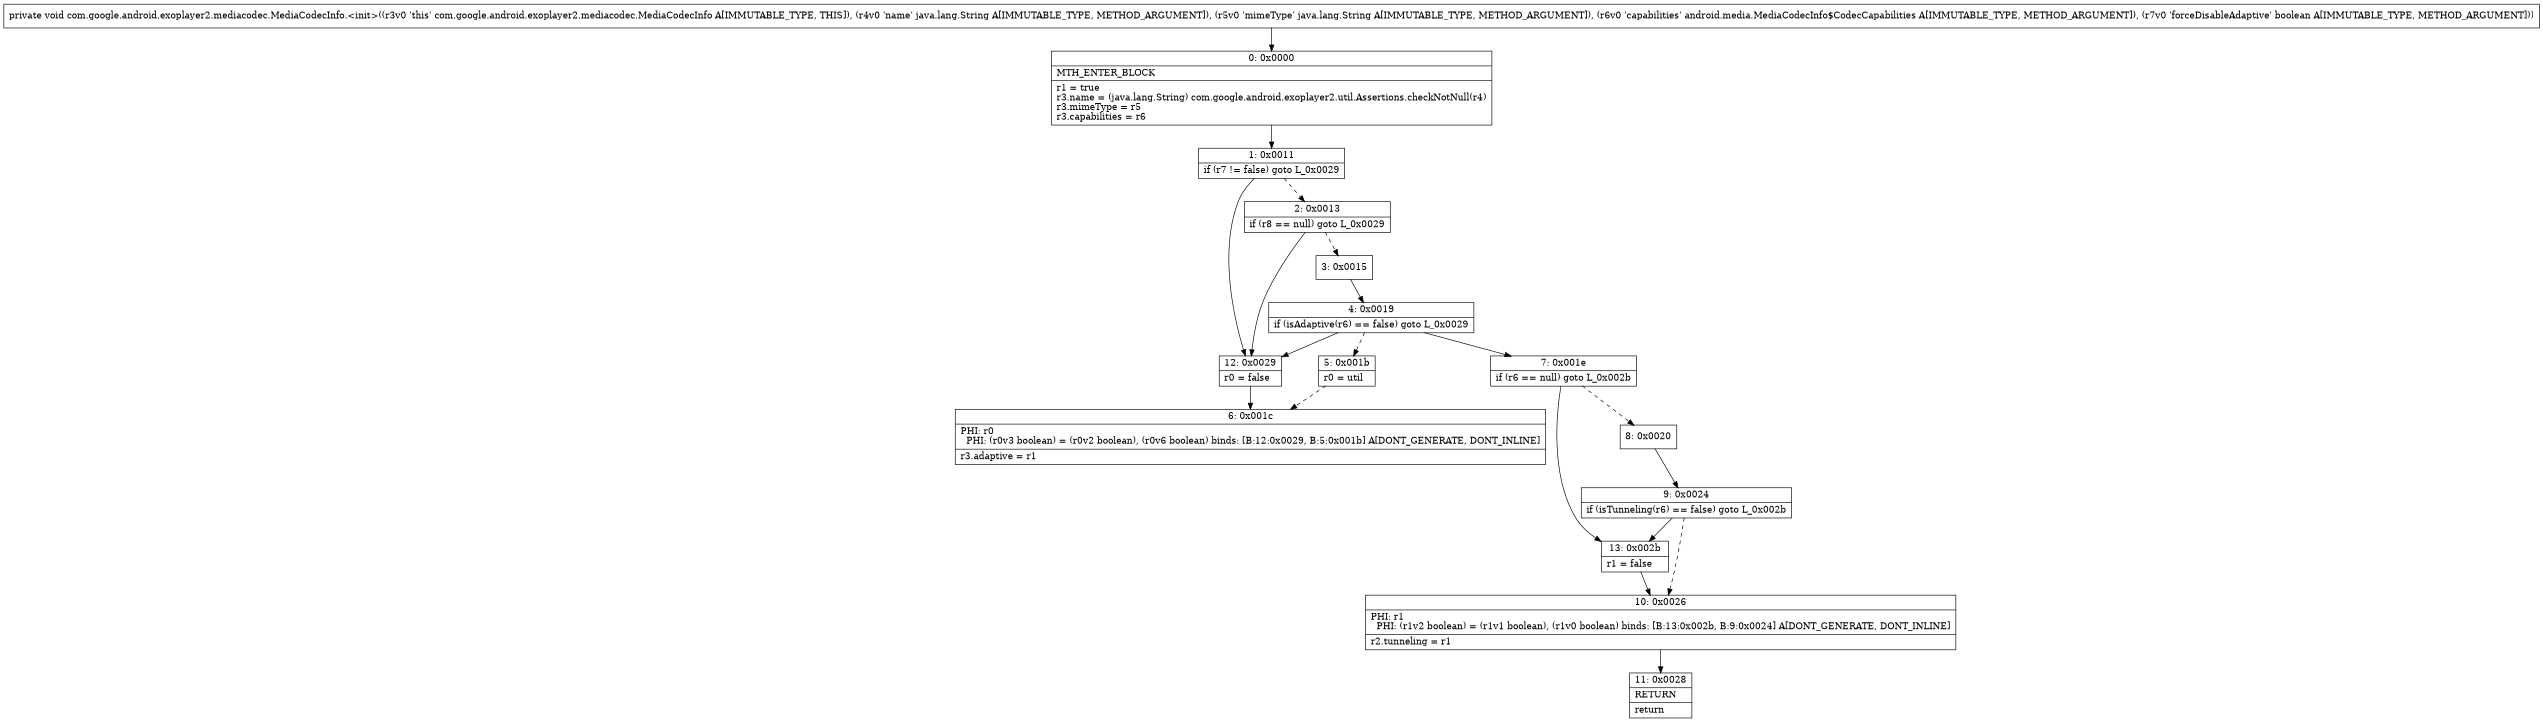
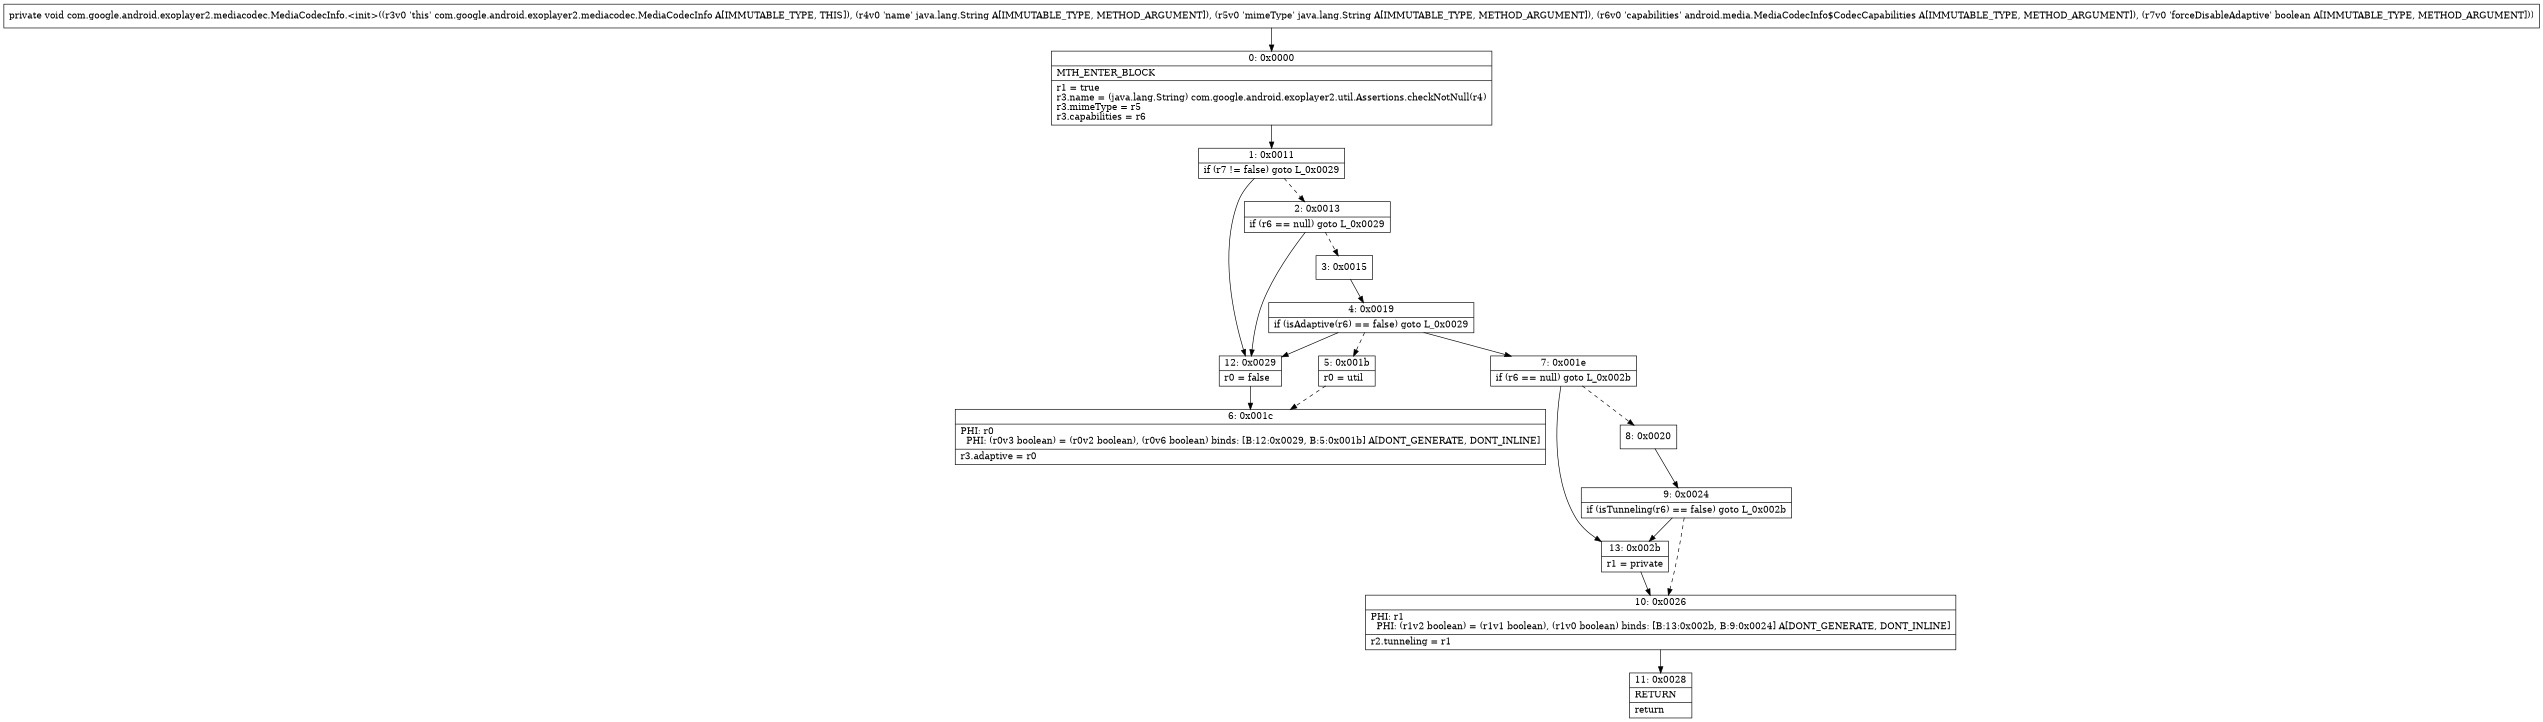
node "2: 0x0013": text "if (r8 == null) goto L_0x0029" -> "if (r6 == null) goto L_0x0029"
node "6: 0x001c": text "r3.adaptive = r1" -> "r3.adaptive = r0"
node "13: 0x002b": text "r1 = false" -> "r1 = private"
